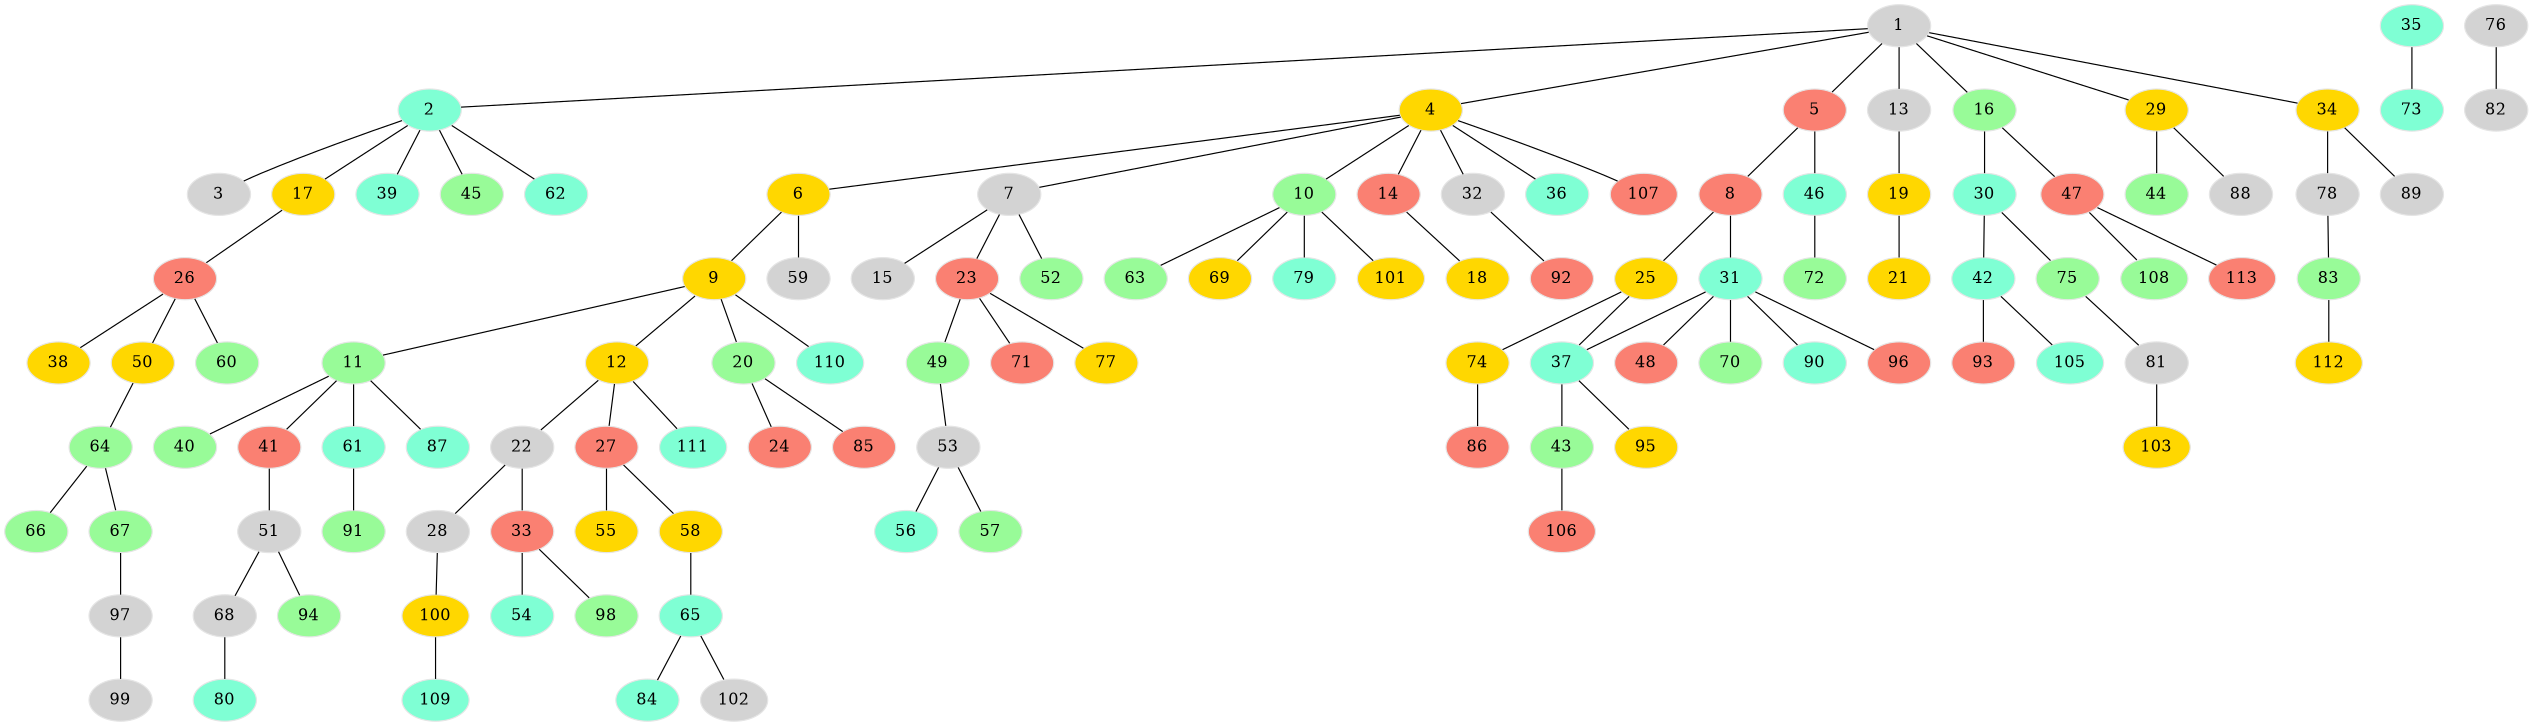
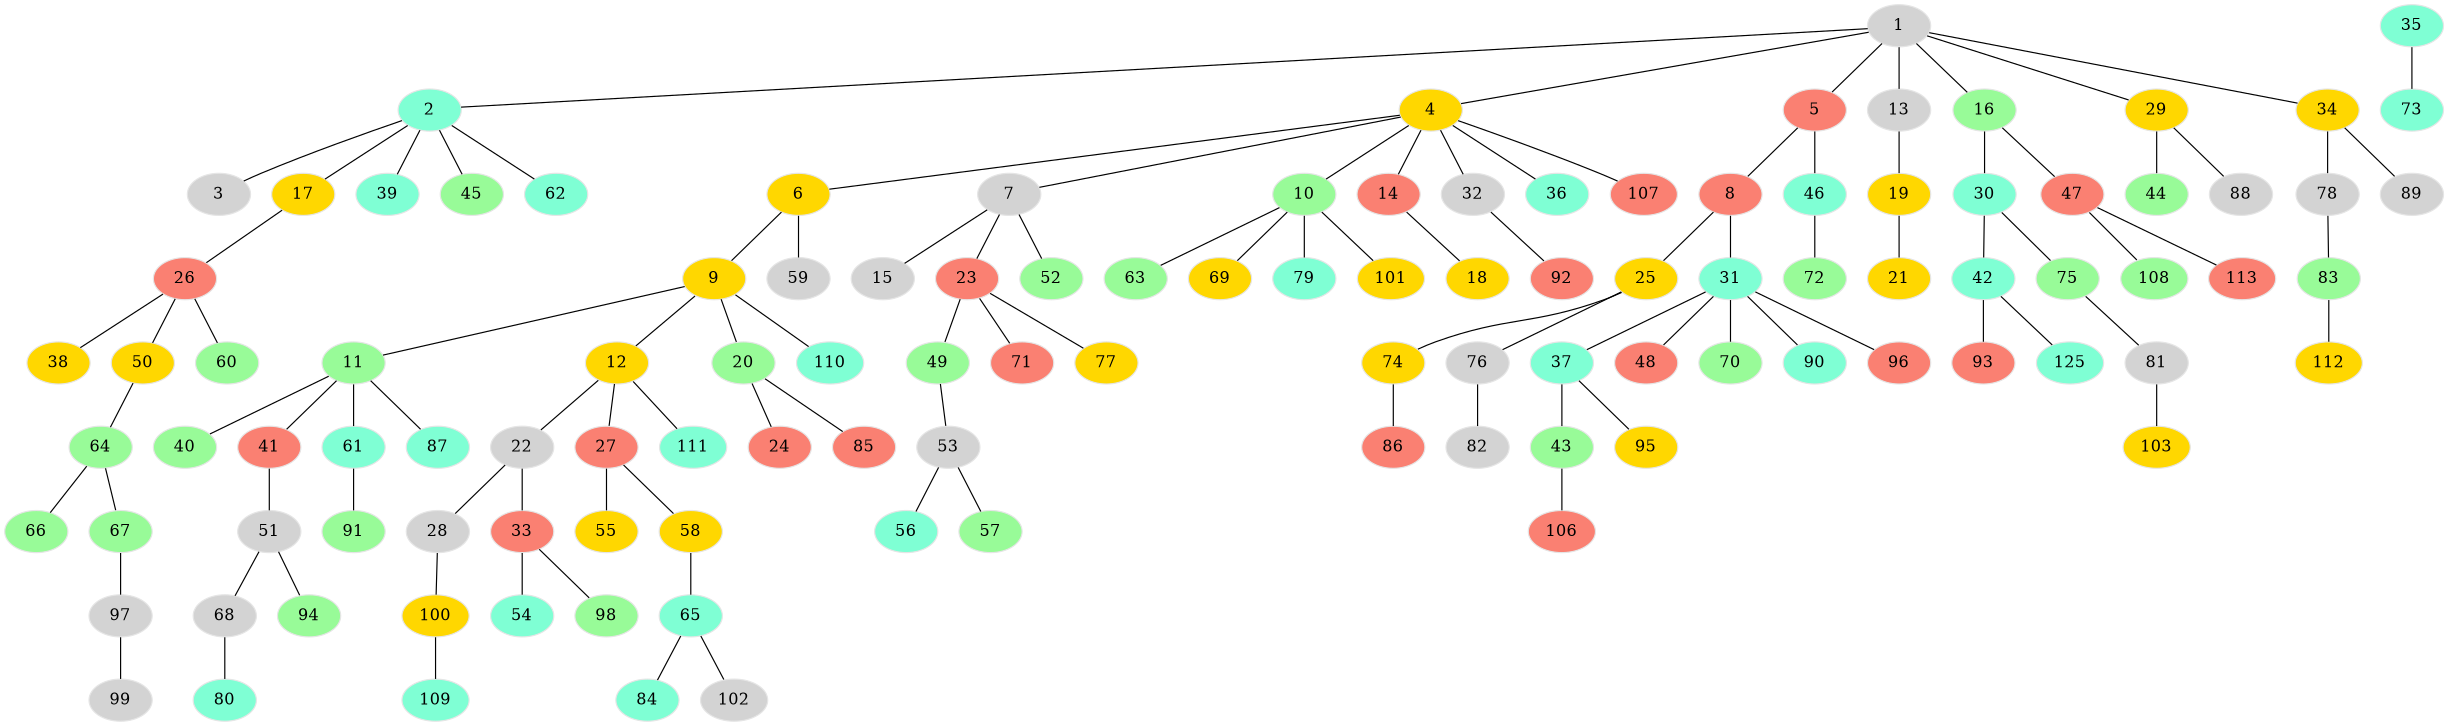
edge "25" -- "37": now "25" -- "76"
node "105": label "105" -> "125"
